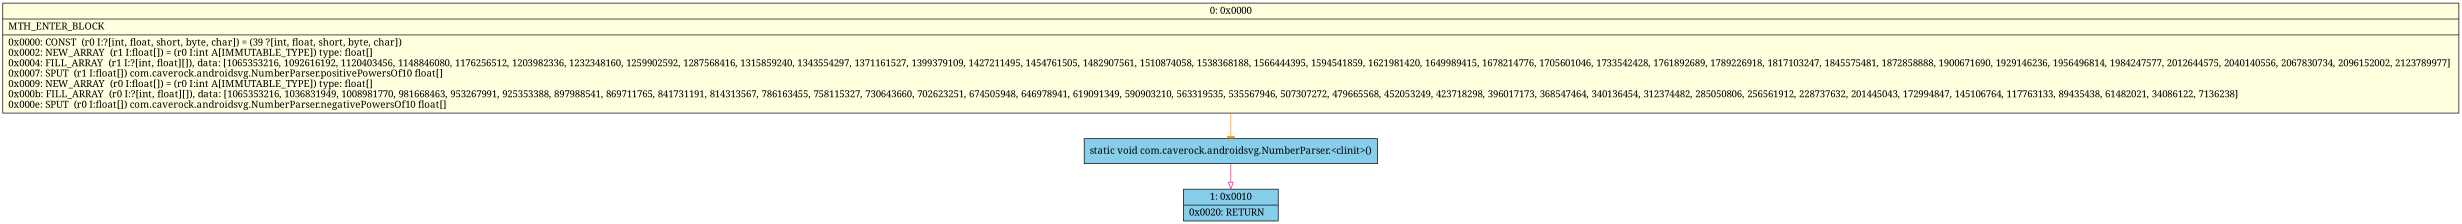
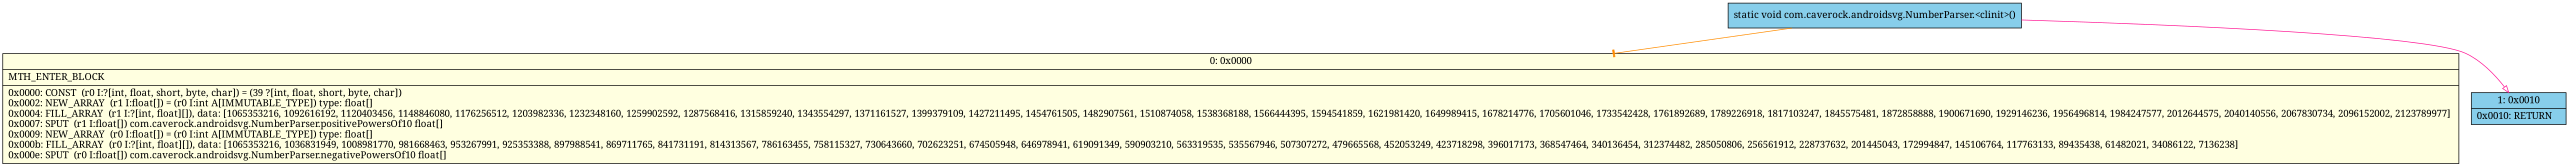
edge "0: 0x0000" -> "static void com.caverock.androidsvg.NumberParser.<clinit>()": reversed
node "1: 0x0010": text "0x0020: RETURN" -> "0x0010: RETURN"
